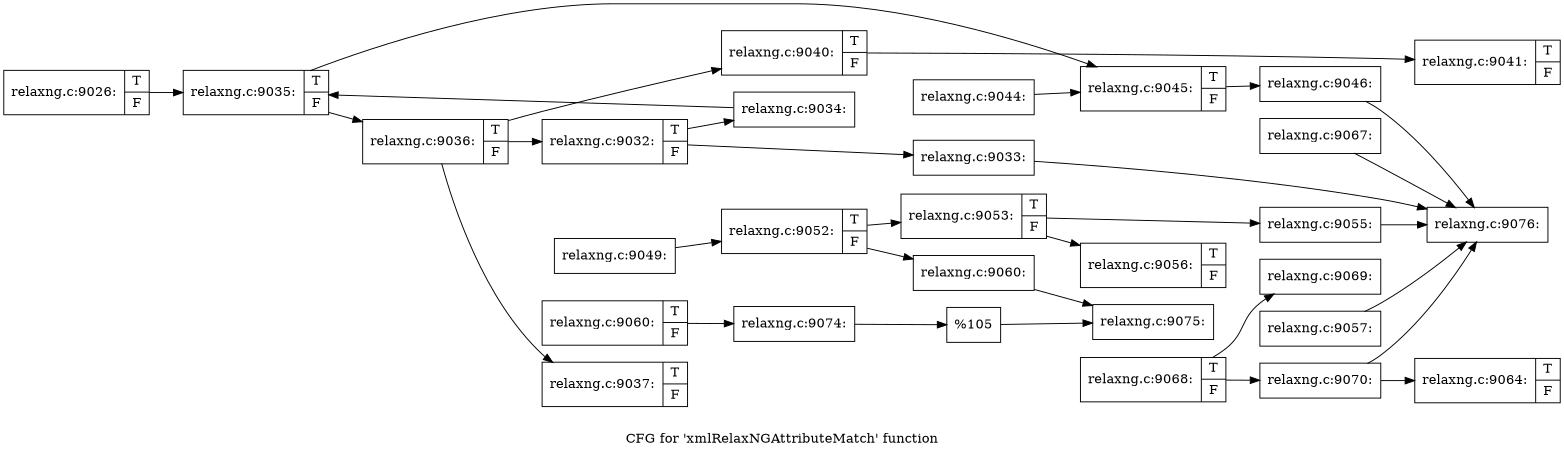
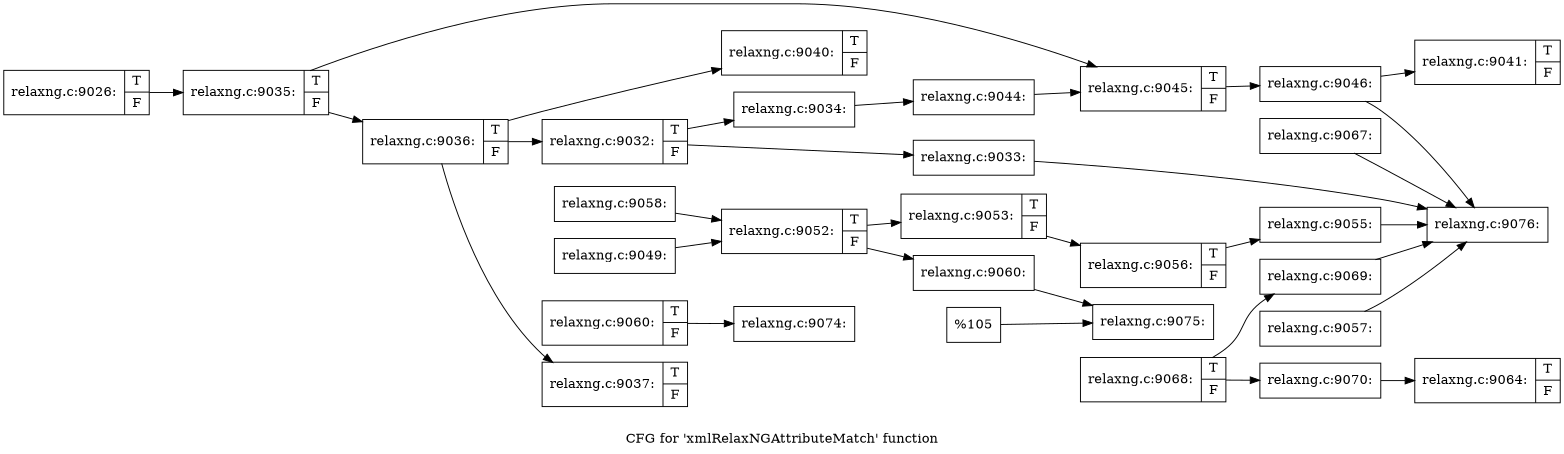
edge "relaxng.c:9040:" -> "relaxng.c:9041:": now "relaxng.c:9046:" -> "relaxng.c:9041:"
edge "relaxng.c:9034:" -> "relaxng.c:9035:": now "relaxng.c:9034:" -> "relaxng.c:9044:"
node "relaxng.c:9058:": added
edge "relaxng.c:9053:" -> "relaxng.c:9055:": now "relaxng.c:9056:" -> "relaxng.c:9055:"
edge "relaxng.c:9070:" -> "relaxng.c:9076:": now "relaxng.c:9069:" -> "relaxng.c:9076:"
edge "relaxng.c:9074:" -> "%105": removed
